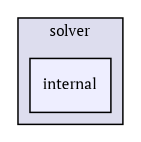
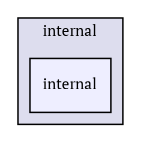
cluster "solver": label "solver" -> "internal"
